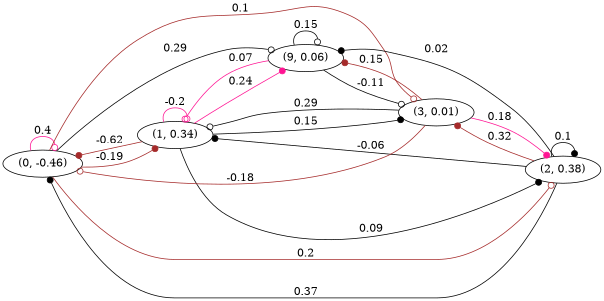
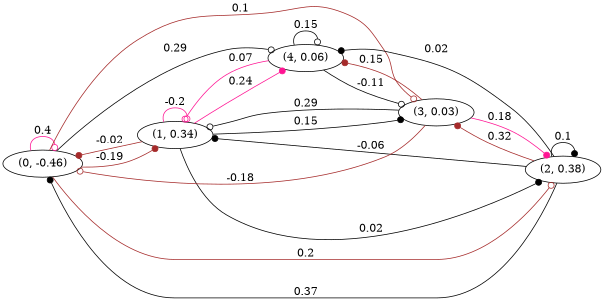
node "(9, 0.06)": label "(9, 0.06)" -> "(4, 0.06)"
node "(3, 0.01)": label "(3, 0.01)" -> "(3, 0.03)"
edge "(1, 0.34)" -> "(0, -0.46)": label "-0.62" -> "-0.02"
edge "(1, 0.34)" -> "(2, 0.38)": label "0.09" -> "0.02"
